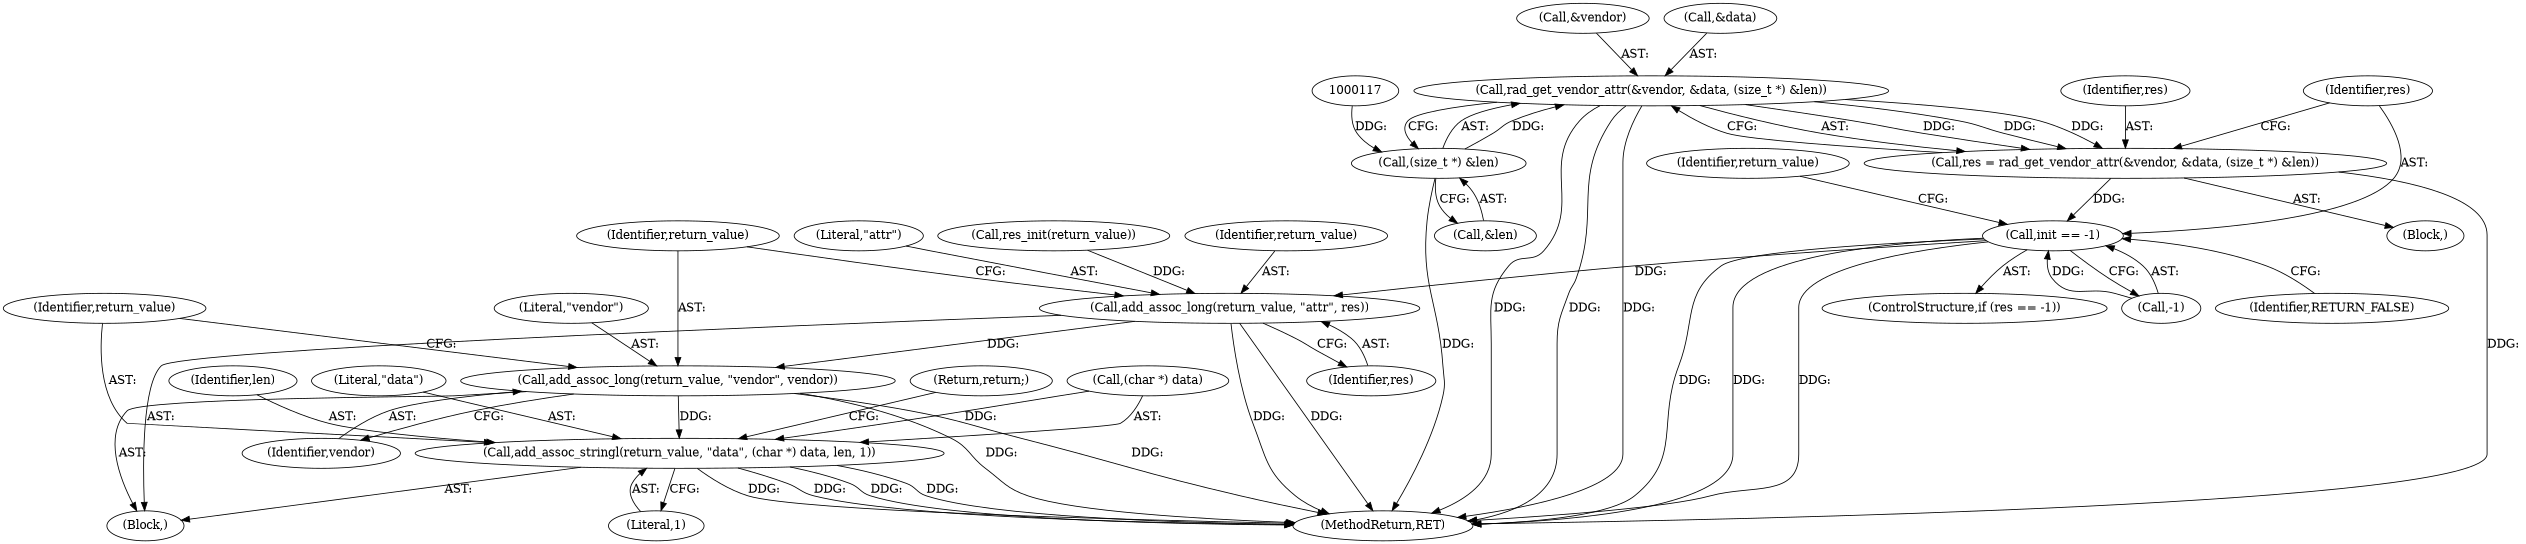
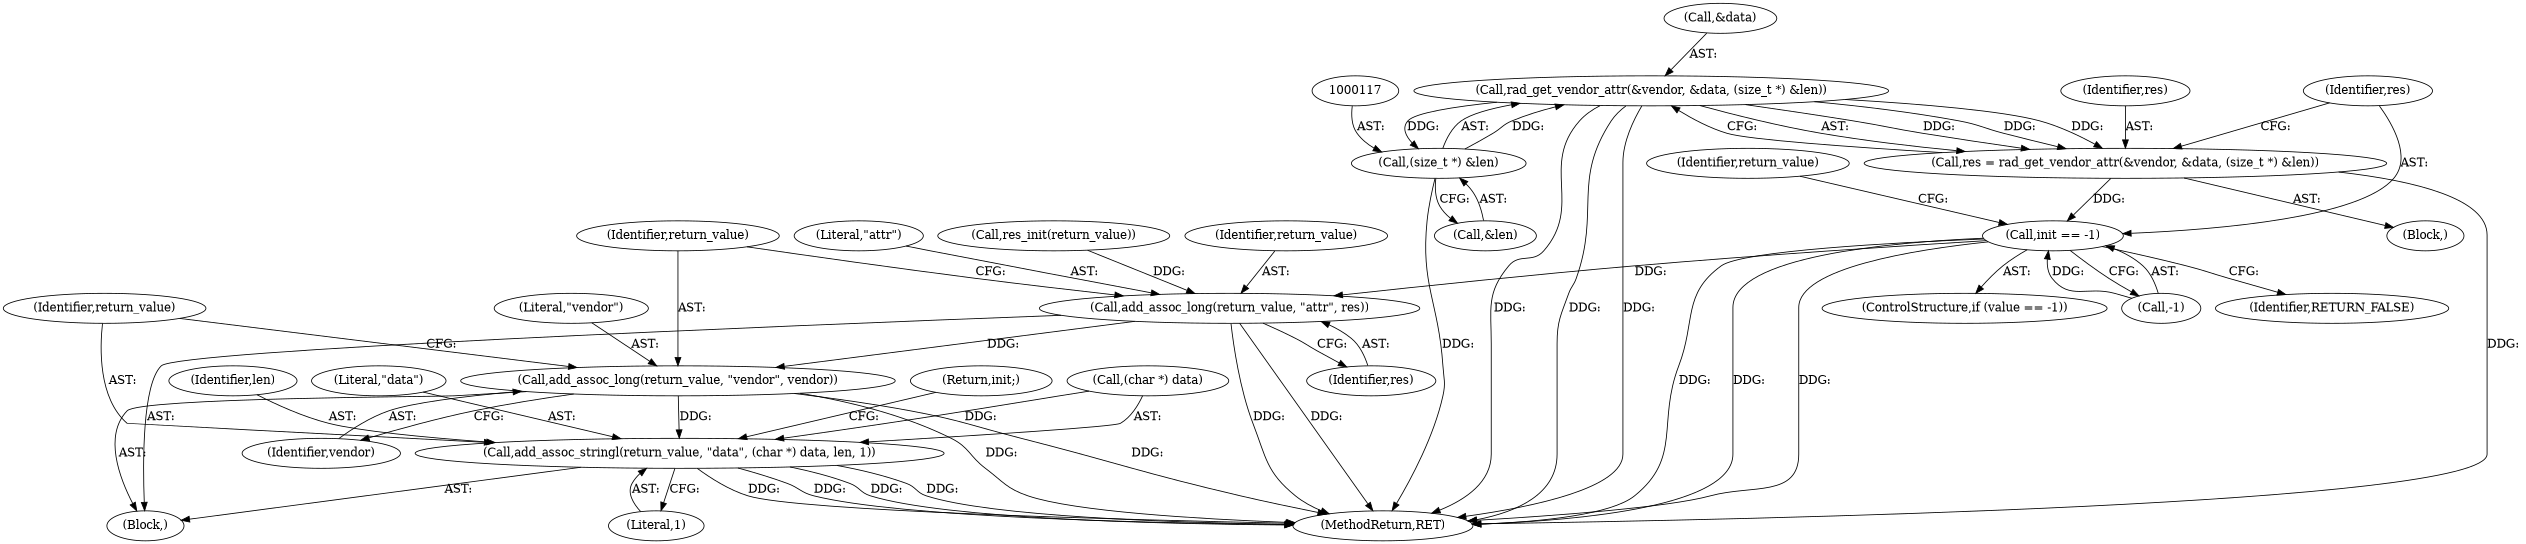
node "(Call,&vendor)": removed
edge "1000117" -> "(Call,(size_t *) &len)": label "DDG: " -> "AST: "
edge "(Call,rad_get_vendor_attr(&vendor, &data, (size_t *) &len))" -> "(Call,(size_t *) &len)": label "CFG: " -> "DDG: "
edge "(Identifier,RETURN_FALSE)" -> "(Call,init == -1)": reversed
node "(ControlStructure,if (res == -1))": label "(ControlStructure,if (res == -1))" -> "(ControlStructure,if (value == -1))"
node "(Return,return;)": label "(Return,return;)" -> "(Return,init;)"
